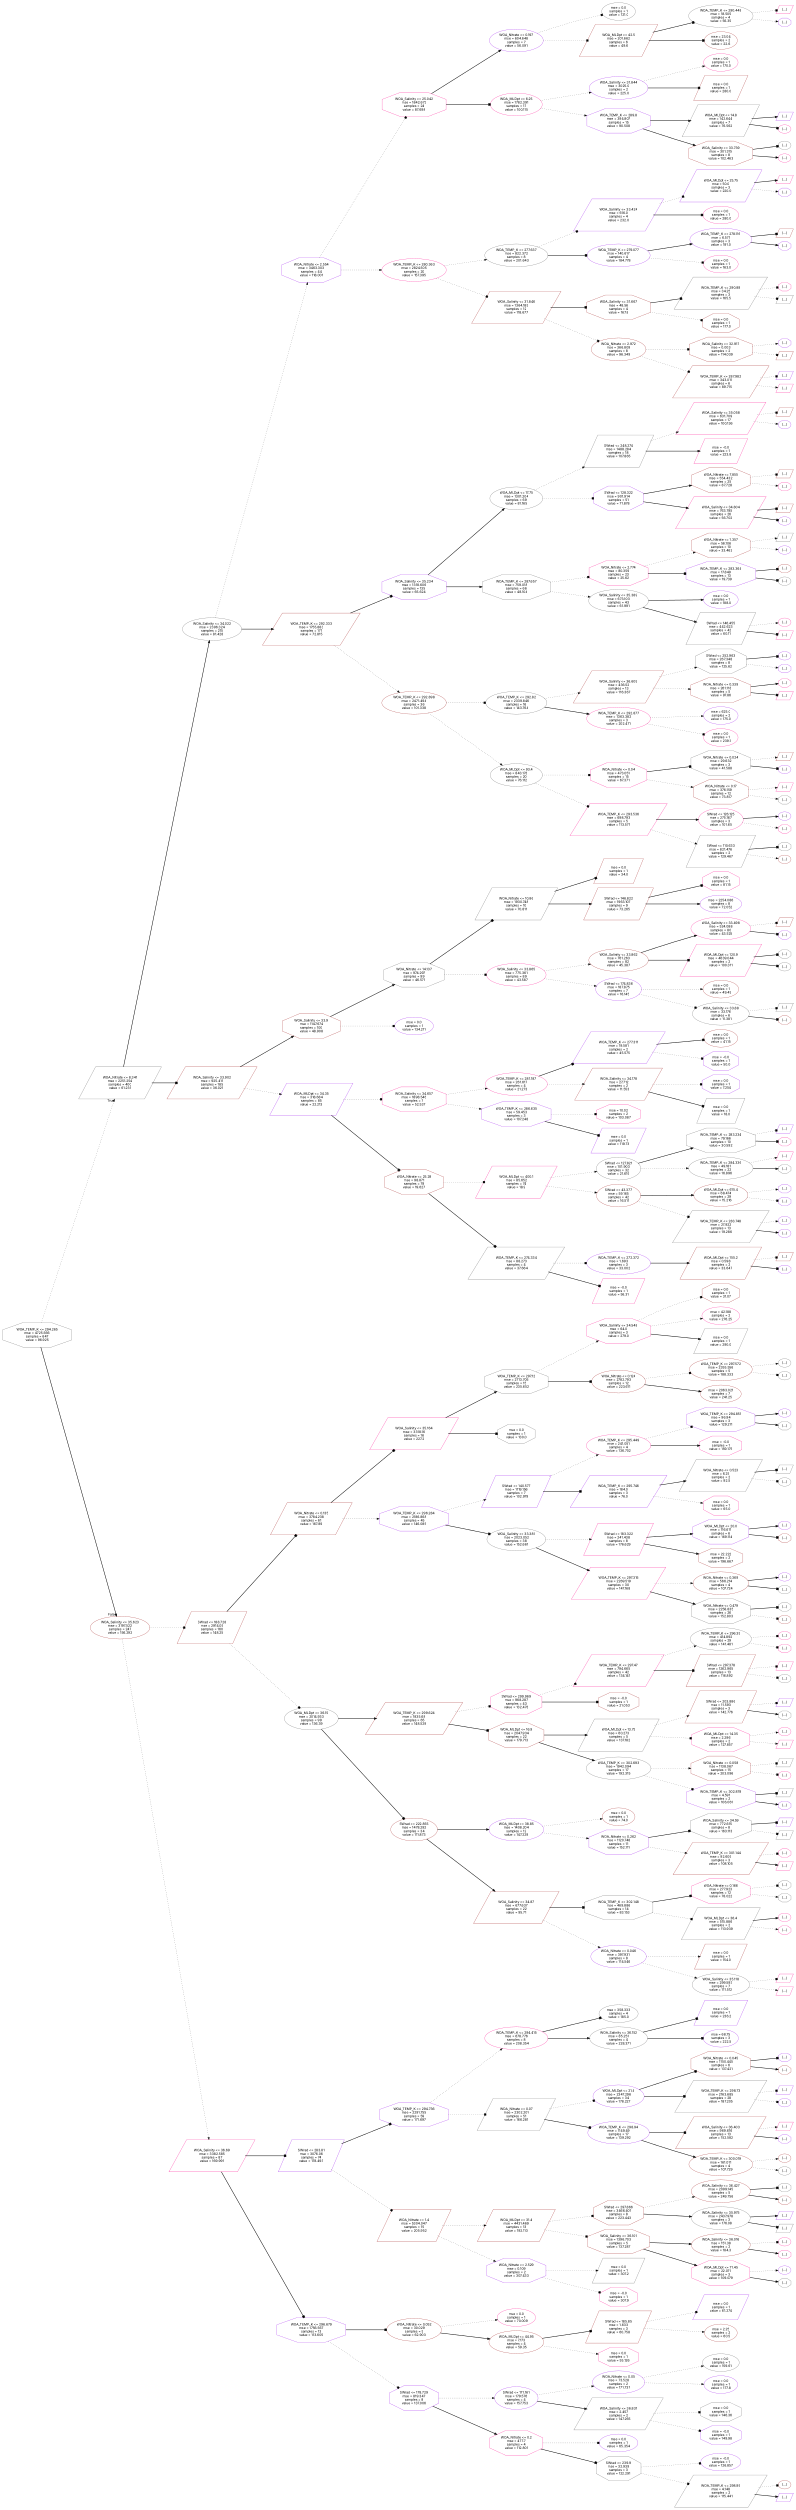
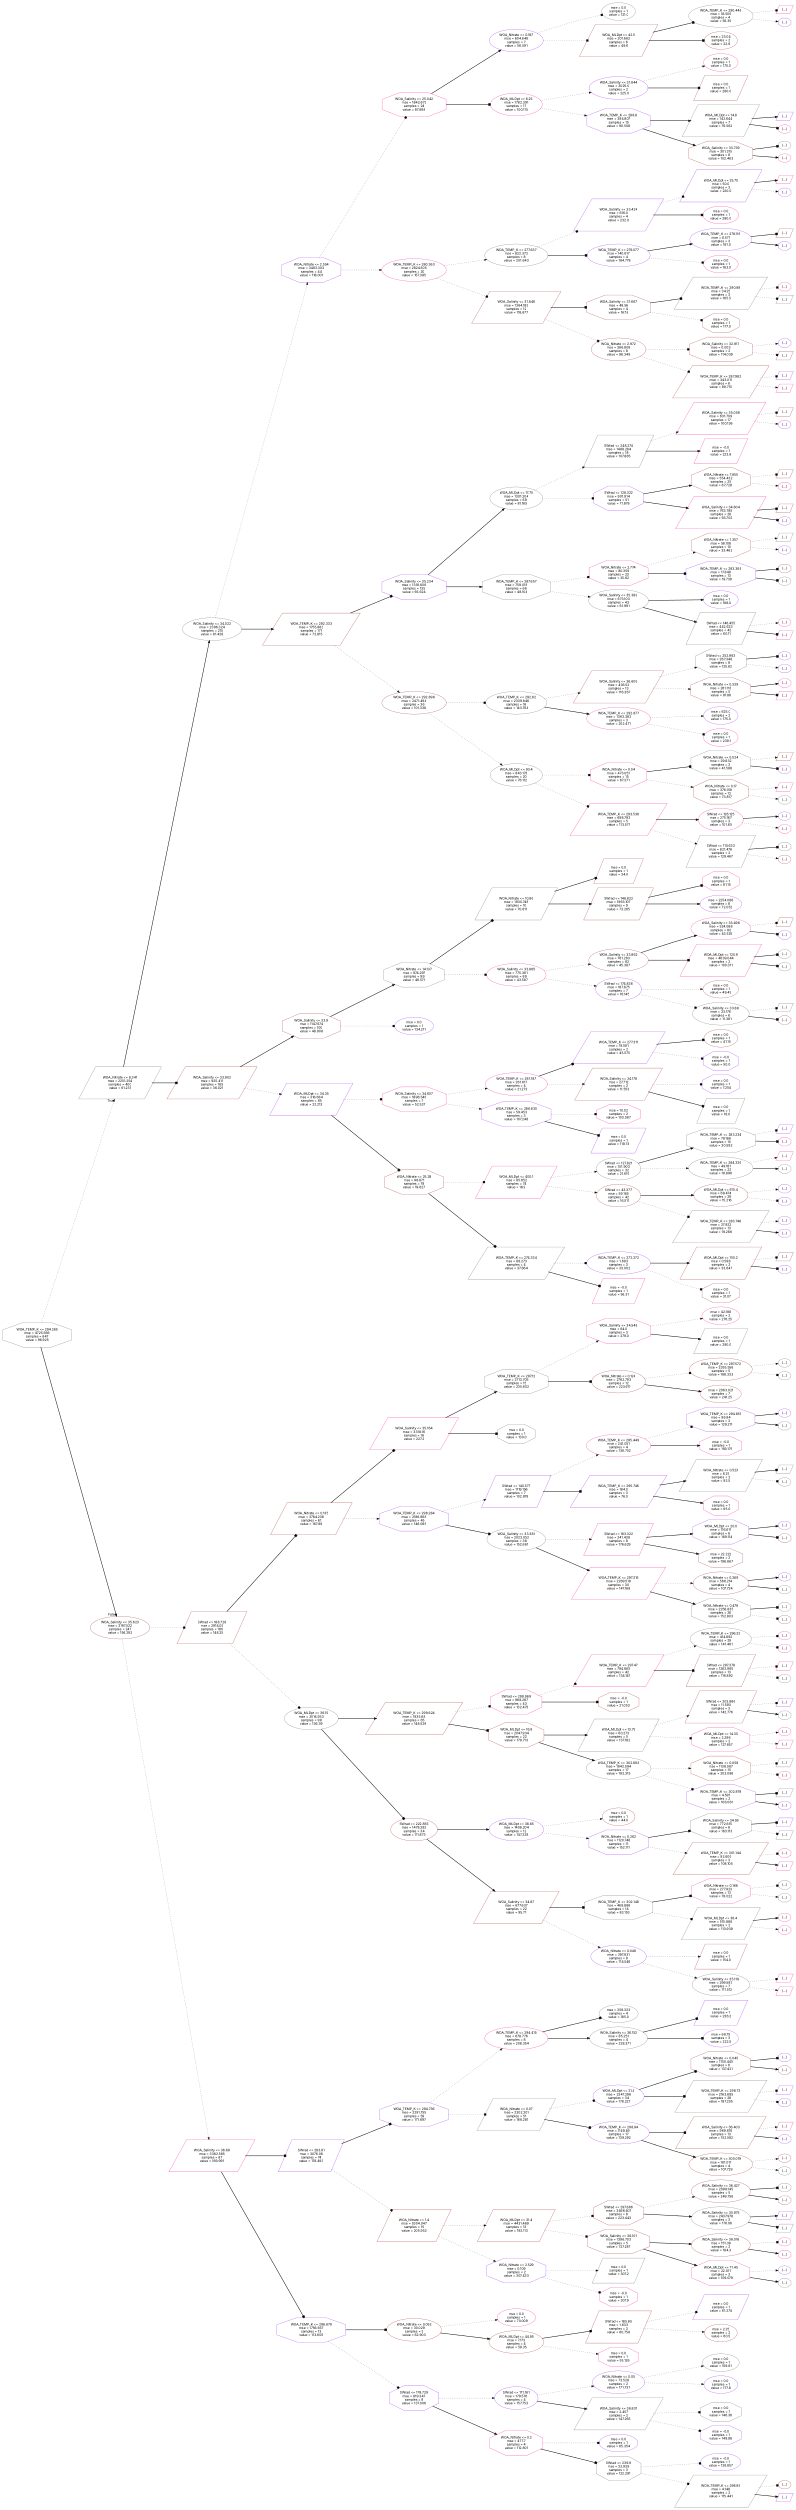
edge "WOA_Salinity <= 34.548 mse = 64.0 samples = 3 value = 279.0" -> "mse = 0.0 samples = 1 value = 31.07": now "WOA_TEMP_K <= 272.372 mse = 1.693 samples = 3 value = 33.002" -> "mse = 0.0 samples = 1 value = 31.07"
edge "WOA_TEMP_K <= 295.746 mse = 184.0 samples = 3 value = 76.0" -> "mse = 0.0 samples = 1 value = 65.0": style dotted -> bold
node "mse = 0.0 samples = 1 value = 74.0": label "mse = 0.0 samples = 1 value = 74.0" -> "mse = 0.0 samples = 1 value = 44.0"
